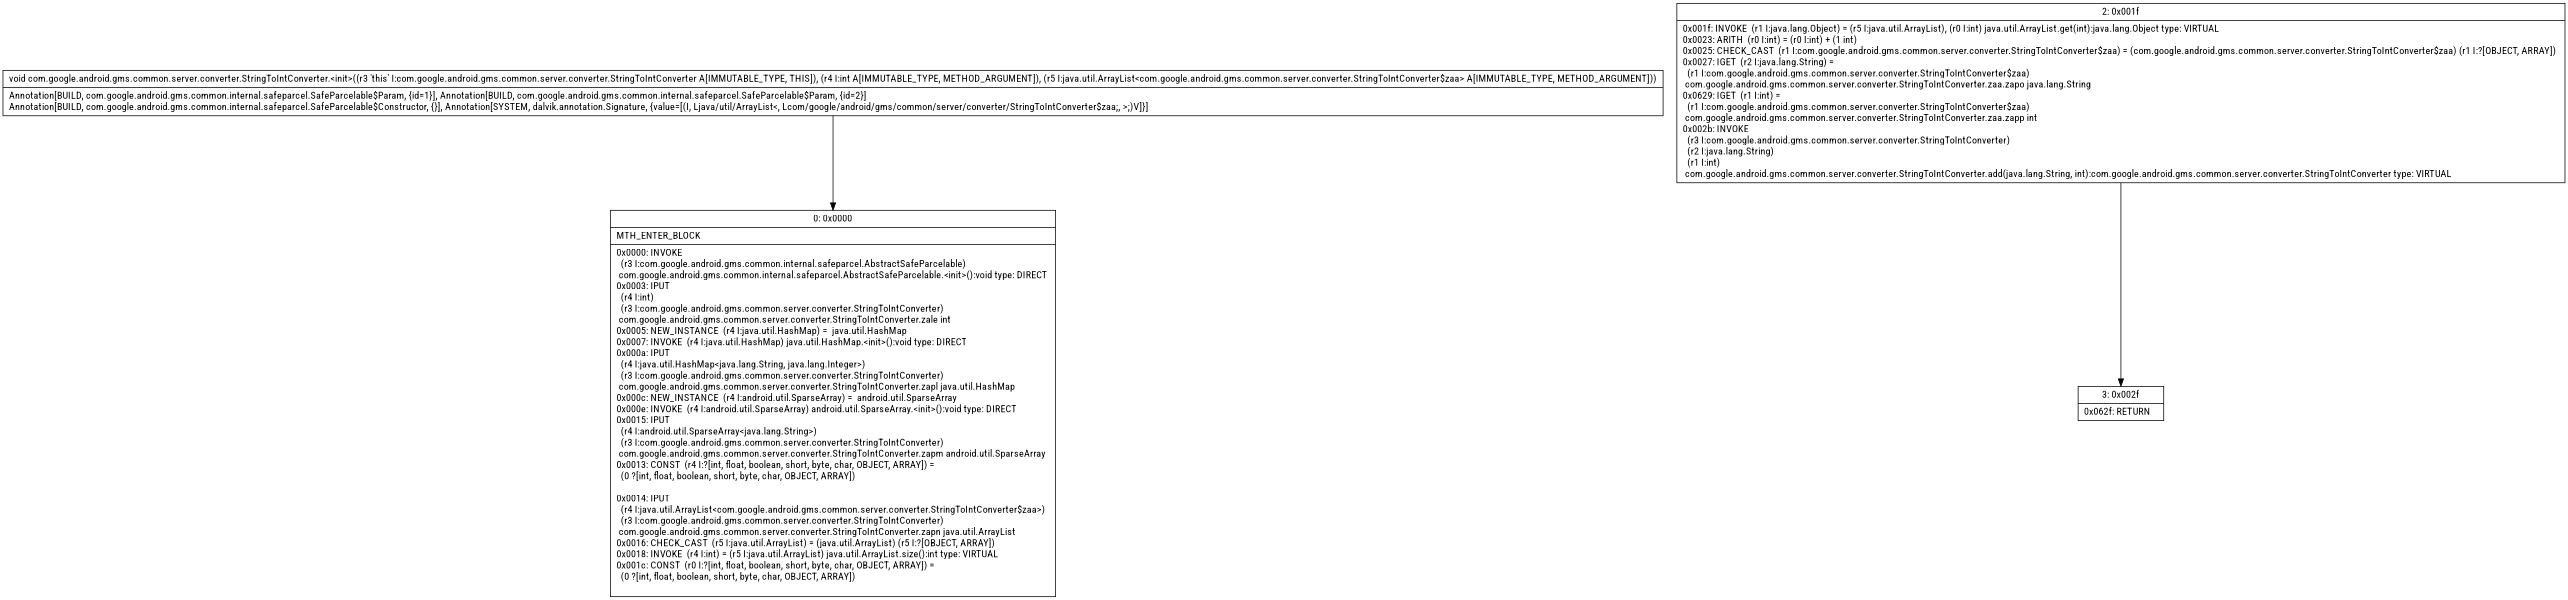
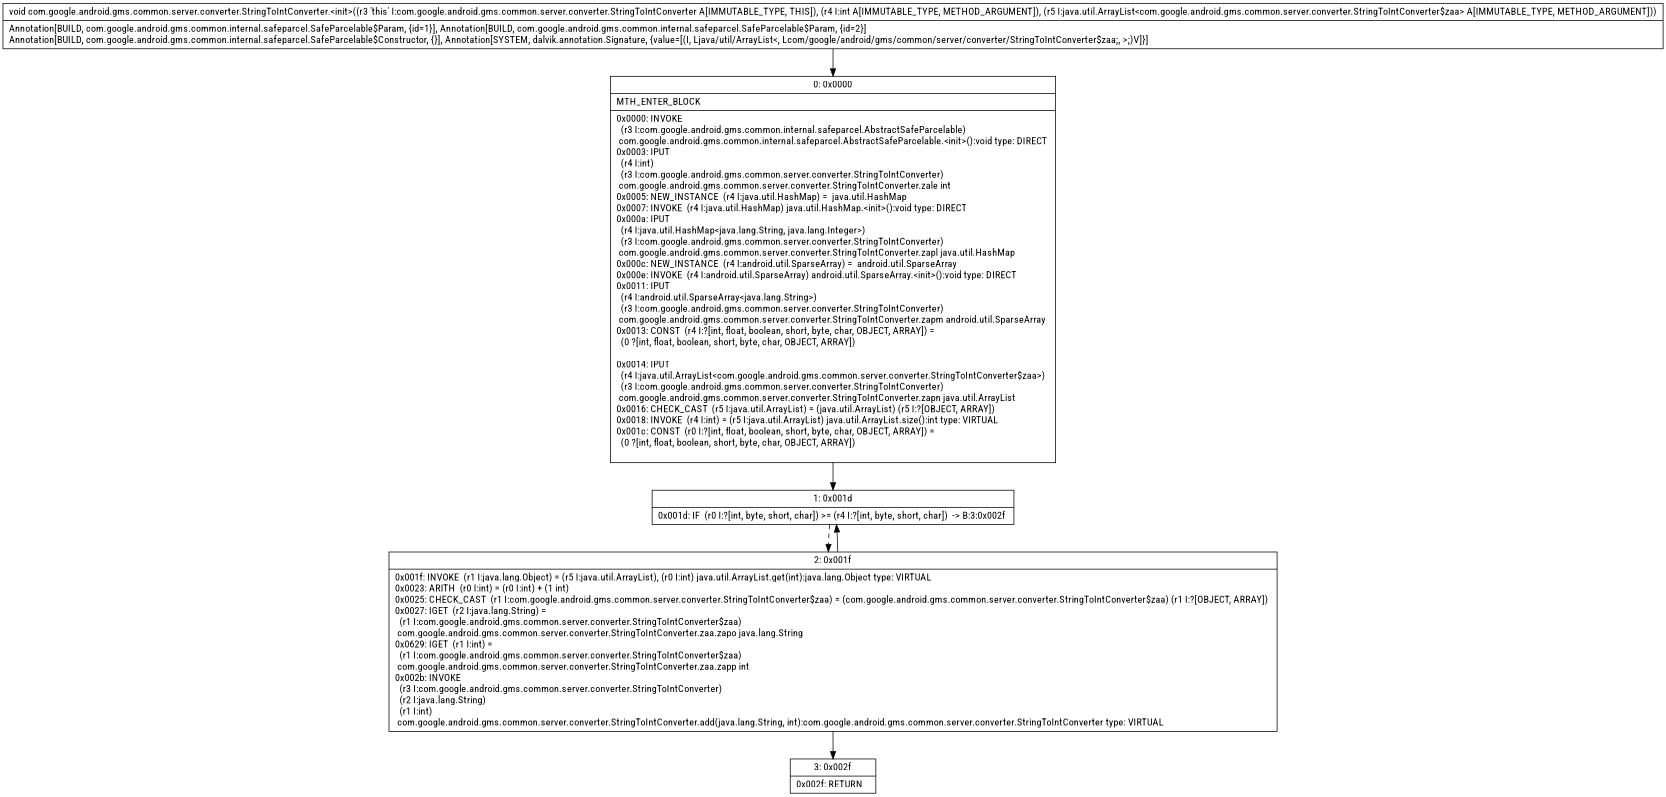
node "3: 0x002f": text "0x062f: RETURN" -> "0x002f: RETURN"
node "0: 0x0000": text "0x0015: IPUT" -> "0x0011: IPUT"
node "1: 0x001d": added
